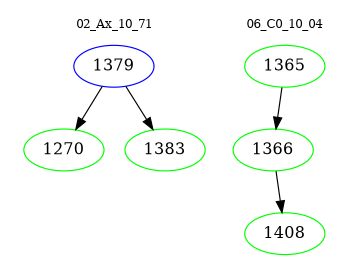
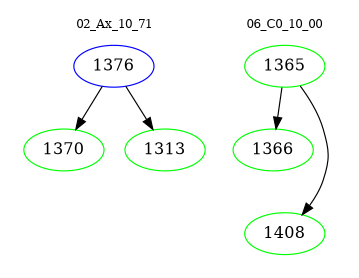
cluster "06_C0_10_04": label "06_C0_10_04" -> "06_C0_10_00"
node "1379": label "1379" -> "1376"
node "1270": label "1270" -> "1370"
node "1383": label "1383" -> "1313"
edge "1366" -> "1408": now "1365" -> "1408"
